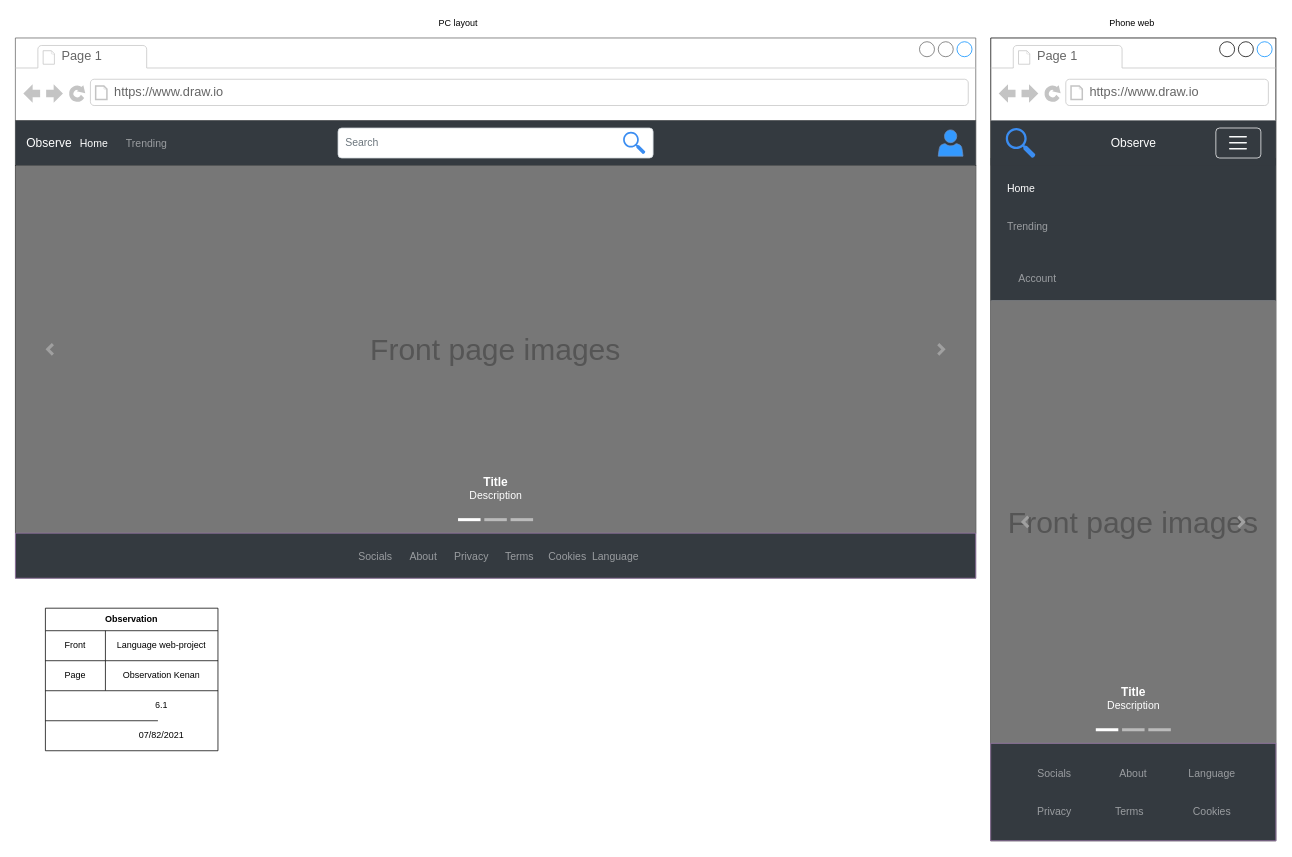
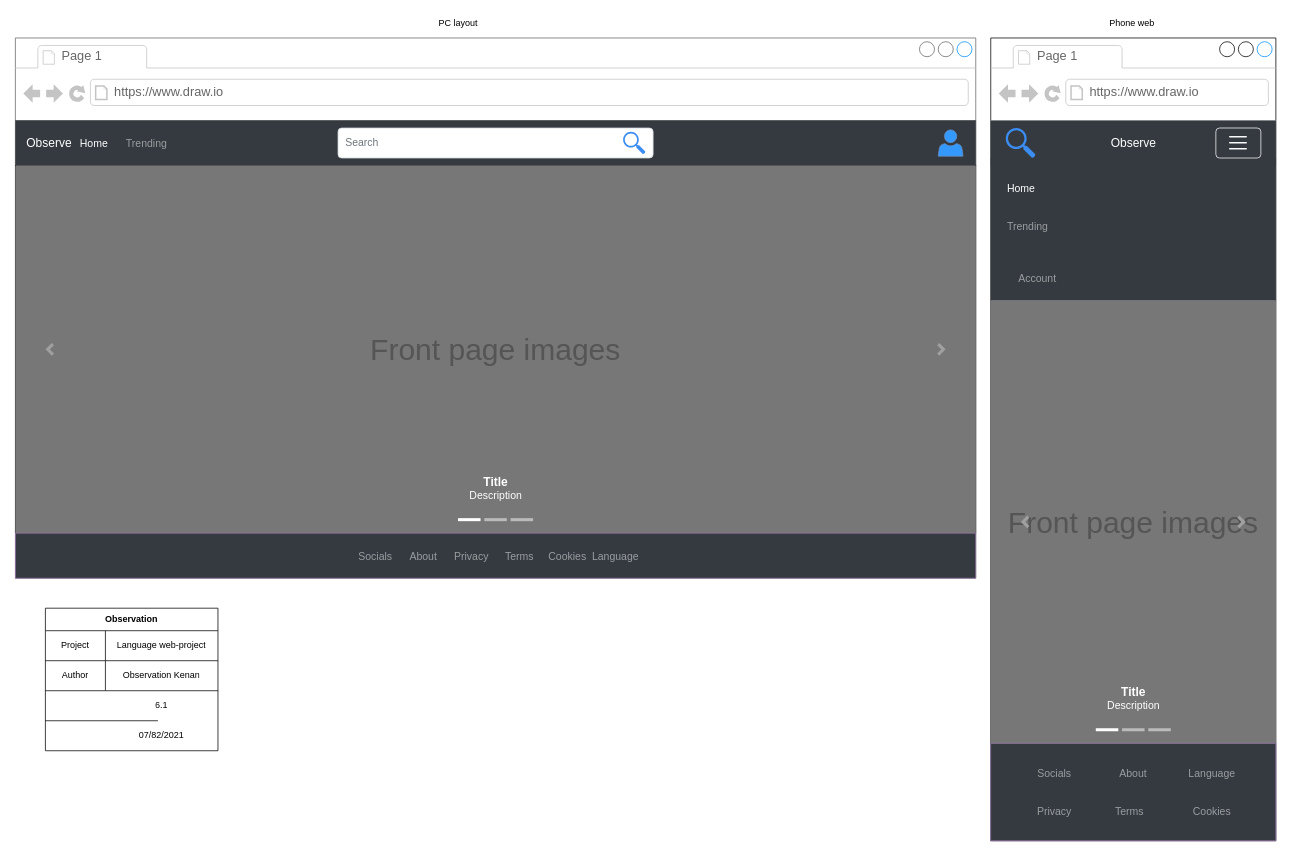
node "Front": label "Front" -> "Project"
node "Page": label "Page" -> "Author"
